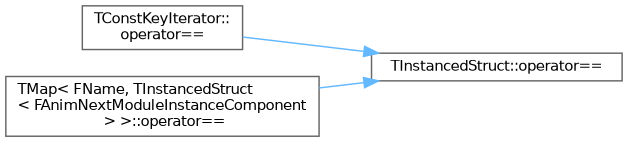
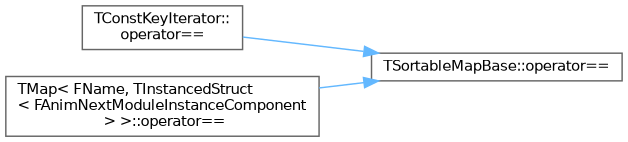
node "TInstancedStruct::operator==": label "TInstancedStruct::operator==" -> "TSortableMapBase::operator=="
